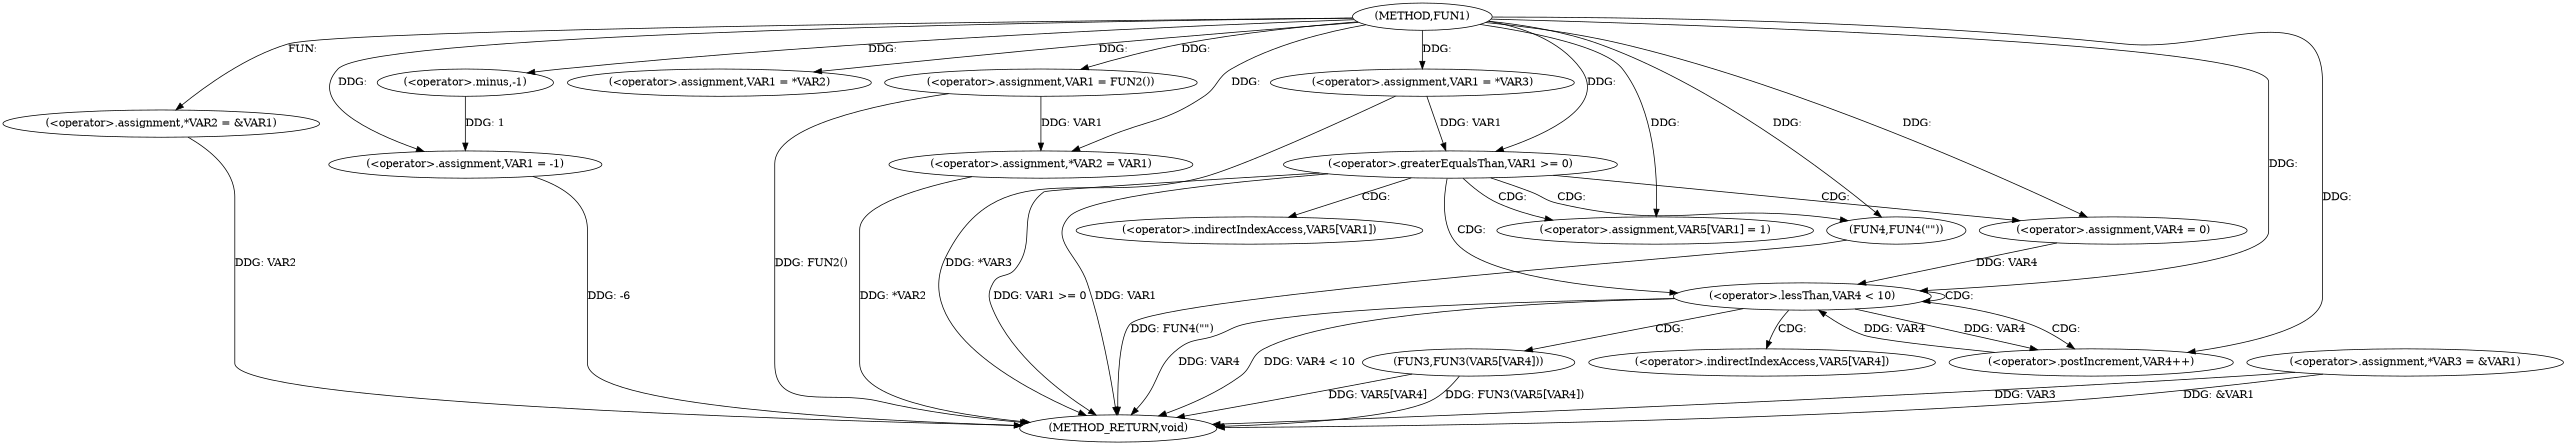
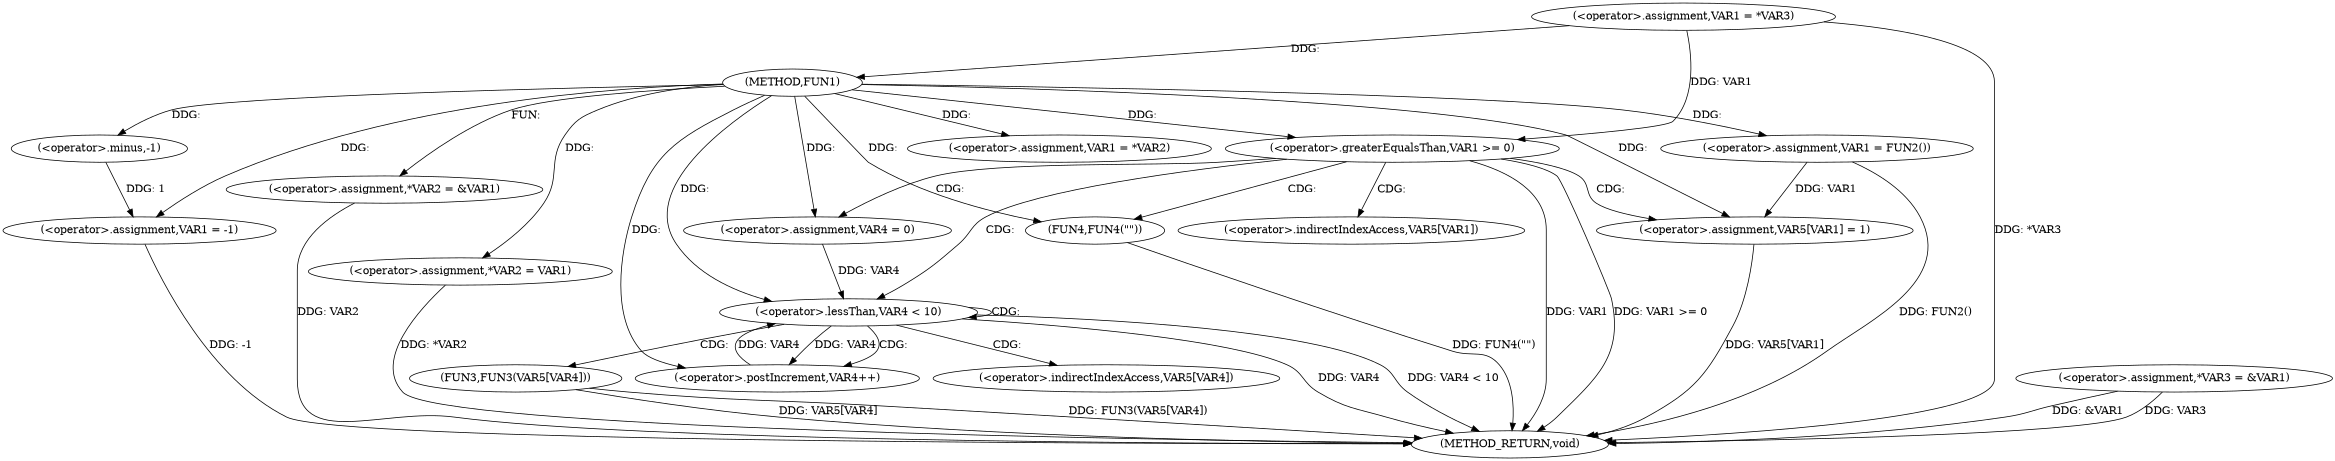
edge "(METHOD,FUN1)" -> "(<operator>.assignment,VAR1 = *VAR3)": reversed
edge "(<operator>.assignment,VAR1 = FUN2())" -> "(<operator>.assignment,*VAR2 = VAR1)": now "(<operator>.assignment,VAR1 = FUN2())" -> "(<operator>.assignment,VAR5[VAR1] = 1)"
edge "(<operator>.assignment,VAR1 = -1)" -> "(METHOD_RETURN,void)": label "DDG: -6" -> "DDG: -1"
edge "(<operator>.assignment,VAR5[VAR1] = 1)" -> "(METHOD_RETURN,void)": added, label "DDG: VAR5[VAR1]"
